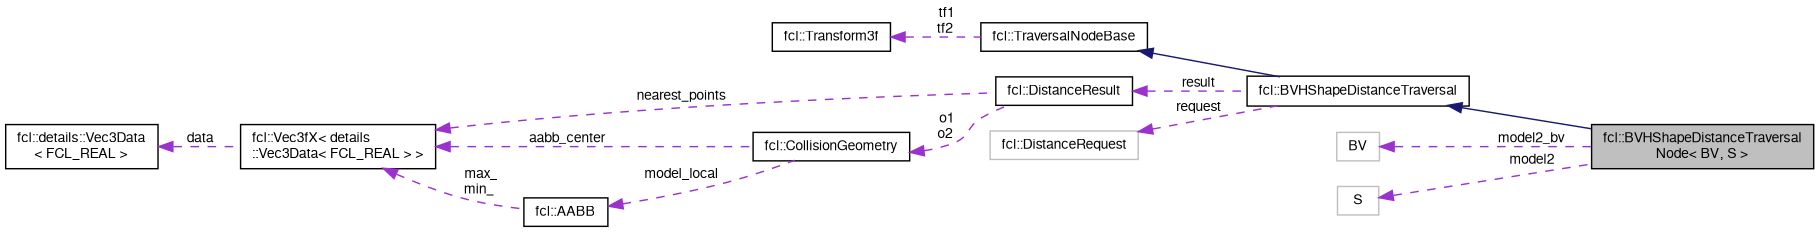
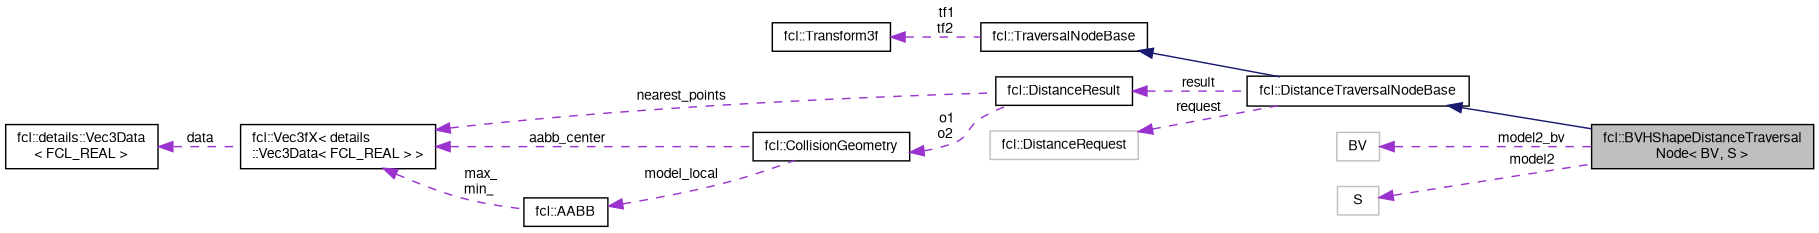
node "fcl::BVHShapeDistanceTraversal": label "fcl::BVHShapeDistanceTraversal" -> "fcl::DistanceTraversalNodeBase"
